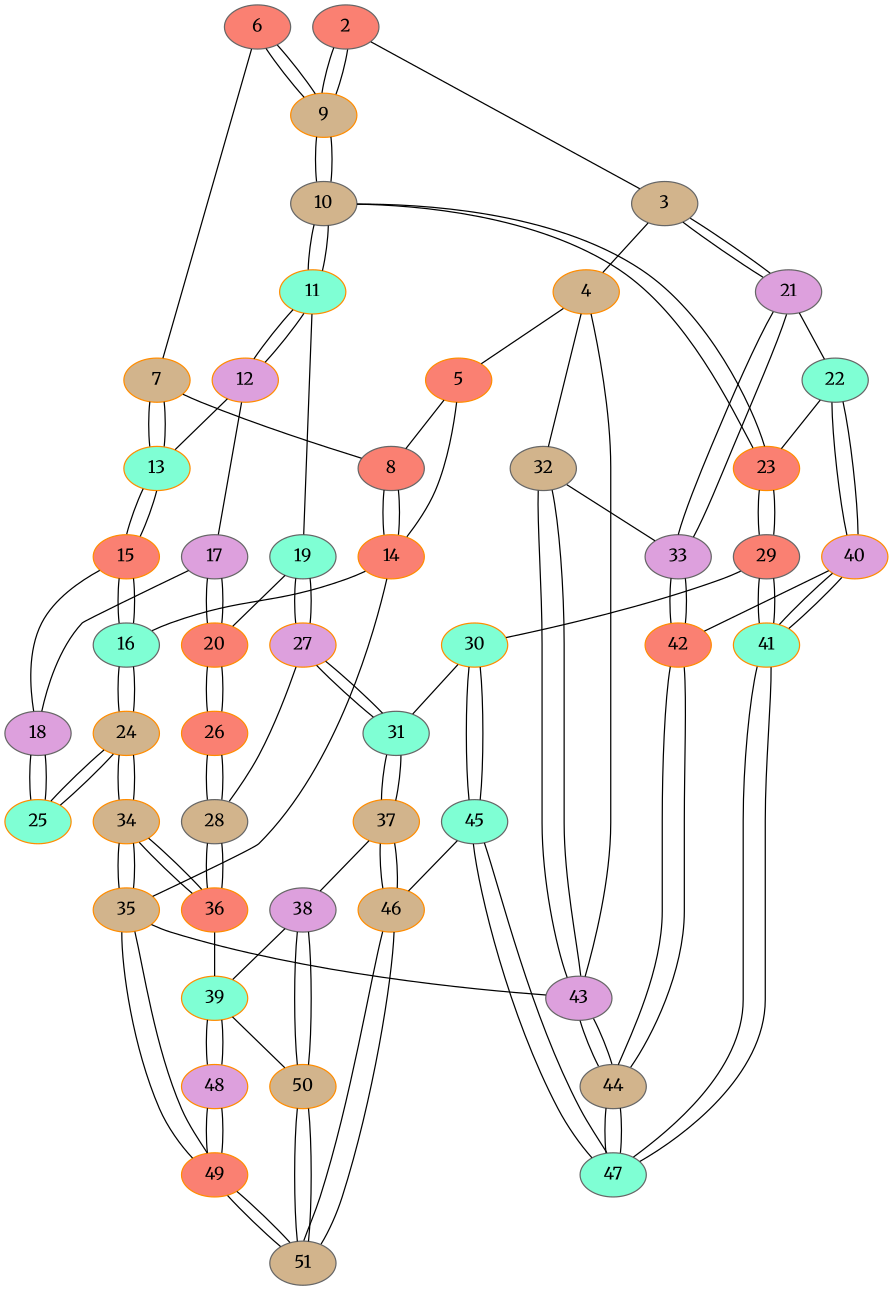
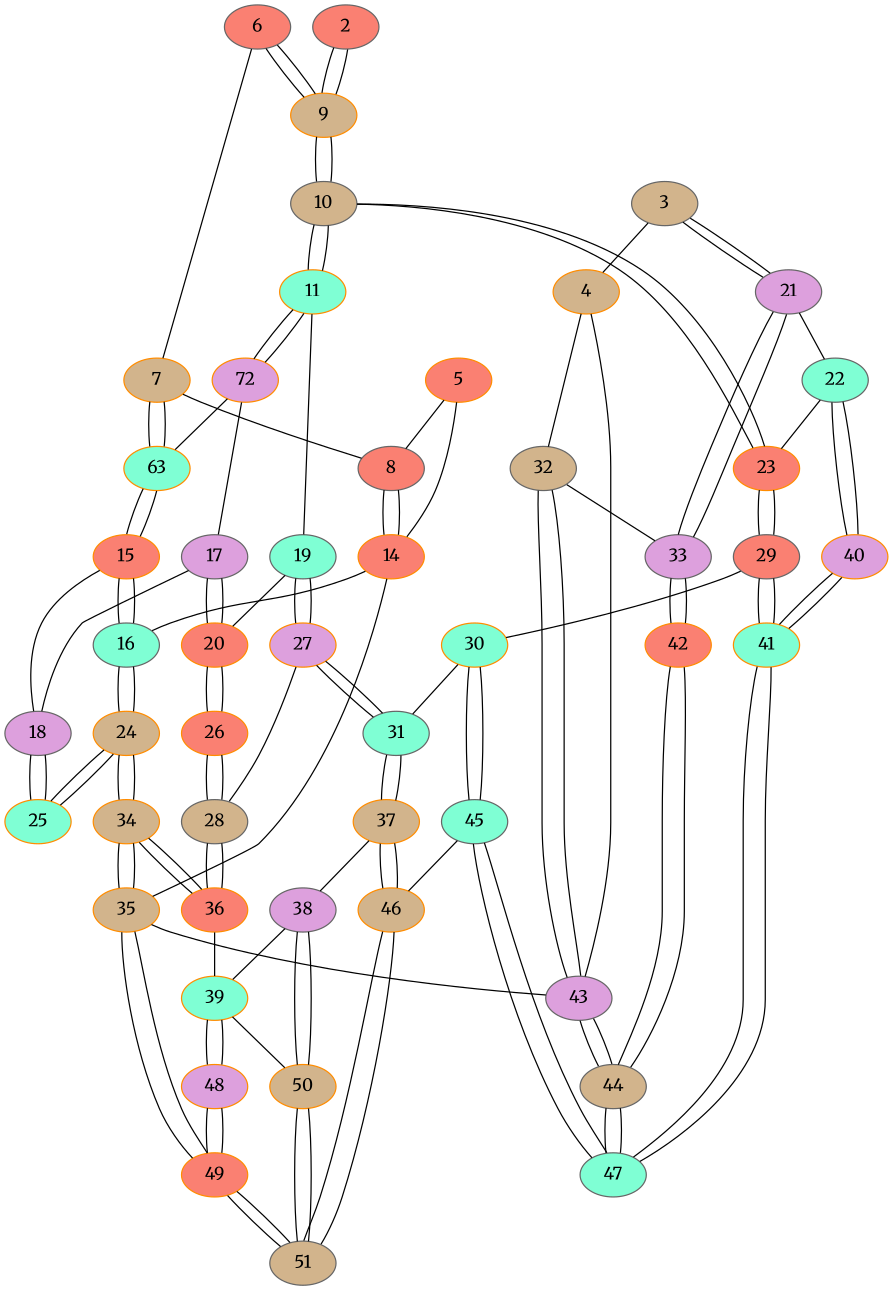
edge "2" -- "3": removed
edge "4" -- "5": removed
node "12": label "12" -> "72"
node "13": label "13" -> "63"
edge "40" -- "42": removed
